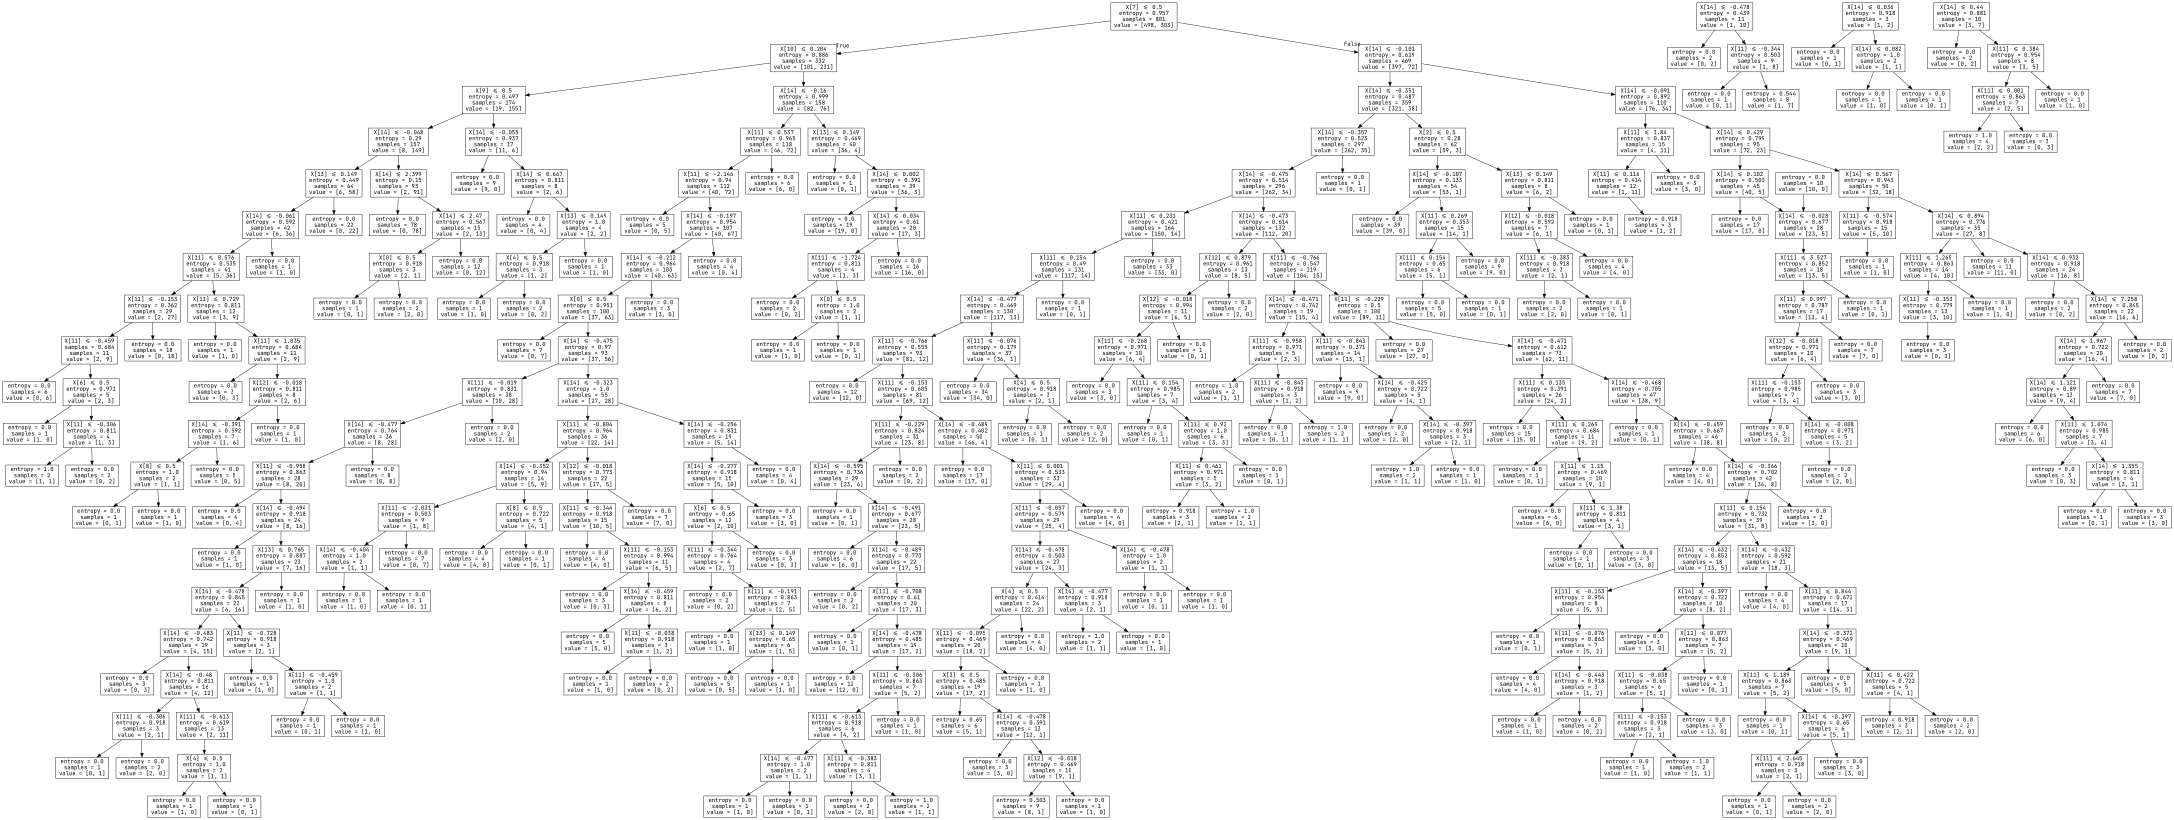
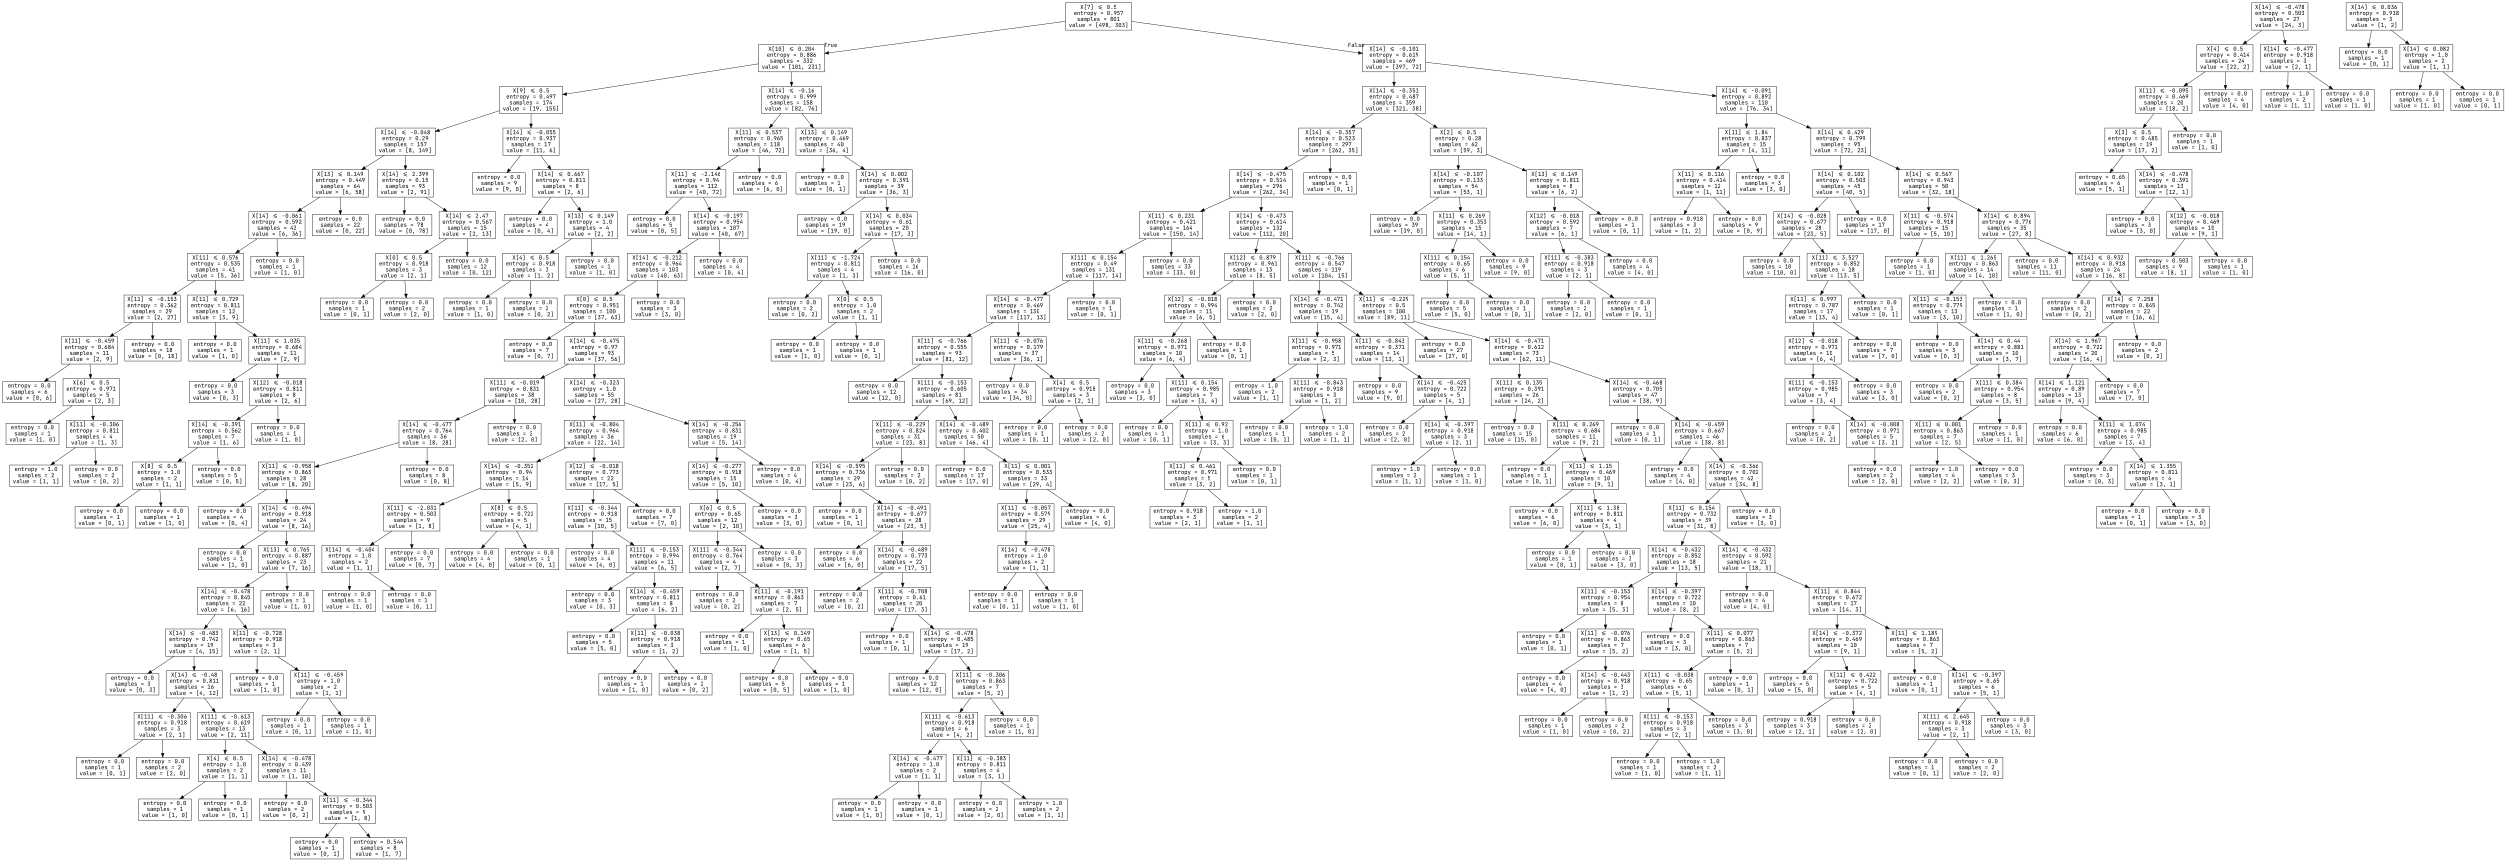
edge "entropy = 0.0 samples = 10 value = [10, 0]" -> "X[14] <= -0.028 entropy = 0.677 samples = 28 value = [23, 5]": reversed
node "entropy = 0.0 samples = 9 value = [0, 9]": added
edge "X[11] <= -0.153 entropy = 0.779 samples = 13 value = [3, 10]" -> "X[14] <= 0.44 entropy = 0.881 samples = 10 value = [3, 7]": added
node "X[11] <= -0.459 samples = 0.684 samples = 11 value = [2, 9]": label "X[11] <= -0.459 samples = 0.684 samples = 11 value = [2, 9]" -> "X[11] <= -0.459 entropy = 0.684 samples = 11 value = [2, 9]"
node "X[11] <= -0.153 entropy = 0.985 samples = 7 value = [3, 4]": label "X[11] <= -0.153 entropy = 0.985 samples = 7 value = [3, 4]" -> "X[11] <= -0.153 entropy = 0.985 value = 7 value = [3, 4]"
node "X[14] <= -0.391 entropy = 0.592 samples = 7 value = [1, 6]": label "X[14] <= -0.391 entropy = 0.592 samples = 7 value = [1, 6]" -> "X[14] <= -0.391 entropy = 0.562 samples = 7 value = [1, 6]"
edge "X[11] <= -0.057 entropy = 0.579 samples = 29 value = [25, 4]" -> "X[14] <= -0.478 entropy = 0.503 samples = 27 value = [24, 3]": removed
edge "X[14] <= -0.372 entropy = 0.469 samples = 10 value = [9, 1]" -> "X[11] <= 1.189 entropy = 0.863 samples = 7 value = [5, 2]": now "X[11] <= 0.844 entropy = 0.672 samples = 17 value = [14, 3]" -> "X[11] <= 1.189 entropy = 0.863 samples = 7 value = [5, 2]"
edge "X[11] <= -0.613 entropy = 0.619 samples = 13 value = [2, 11]" -> "X[14] <= -0.478 entropy = 0.439 samples = 11 value = [1, 10]": added
